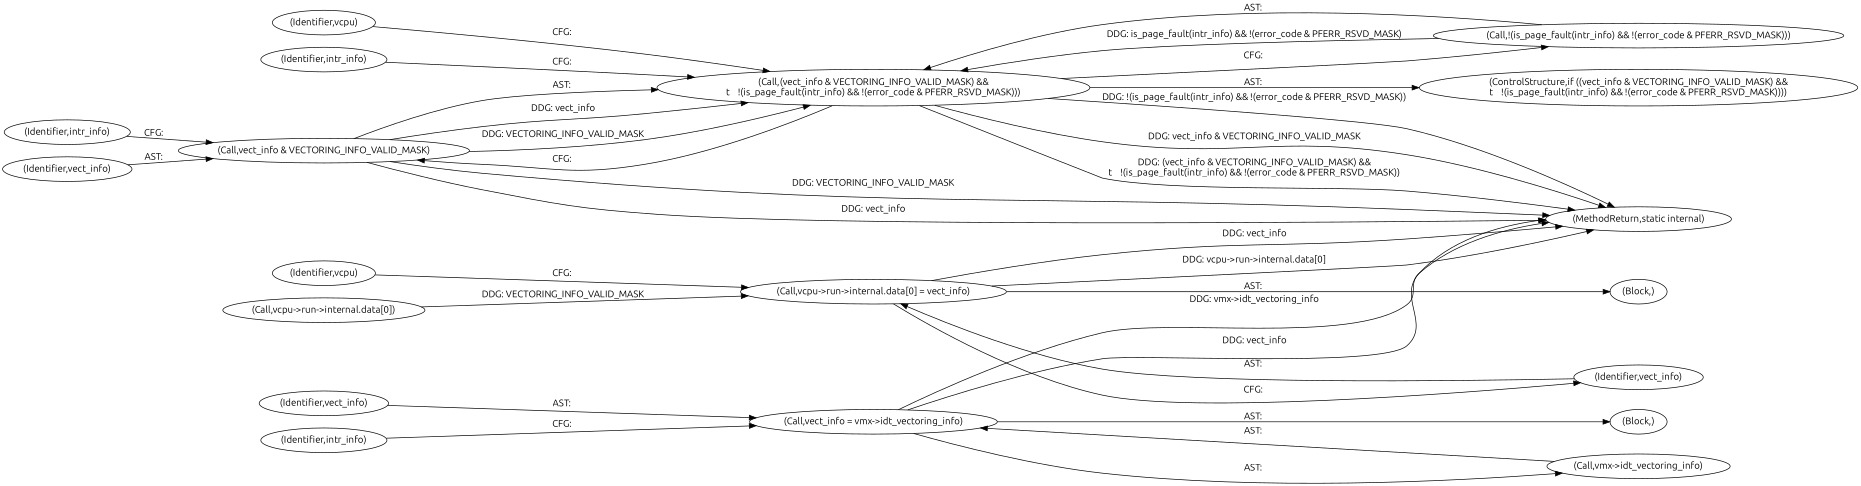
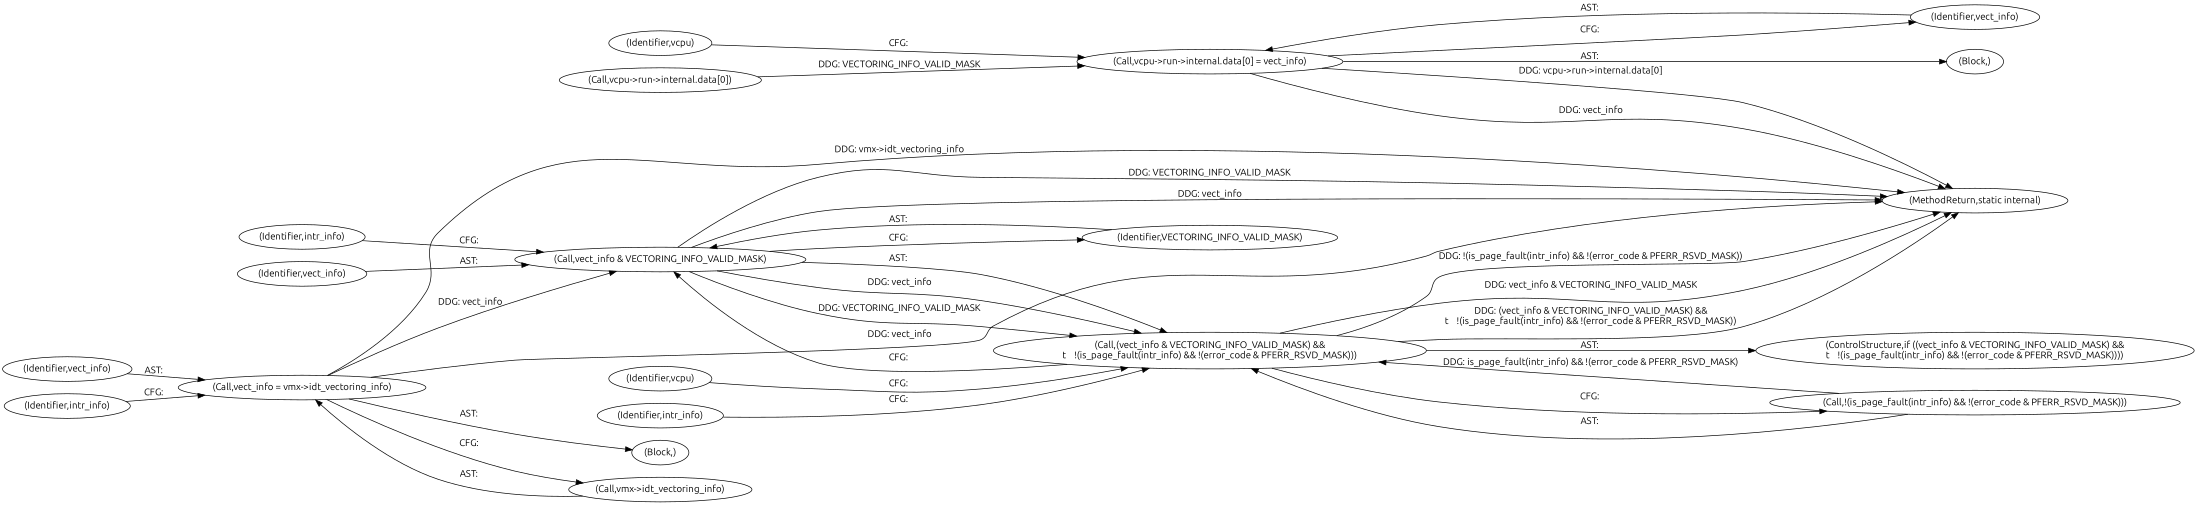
node "(Identifier,VECTORING_INFO_VALID_MASK)": added
edge "(Call,vect_info = vmx->idt_vectoring_info)" -> "(Call,vect_info & VECTORING_INFO_VALID_MASK)": added, label "DDG: vect_info"
edge "(Call,vect_info = vmx->idt_vectoring_info)" -> "(Call,vmx->idt_vectoring_info)": label "AST: " -> "CFG: "
